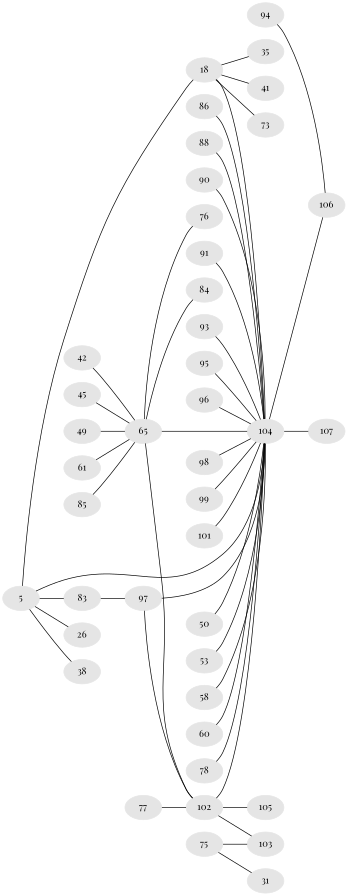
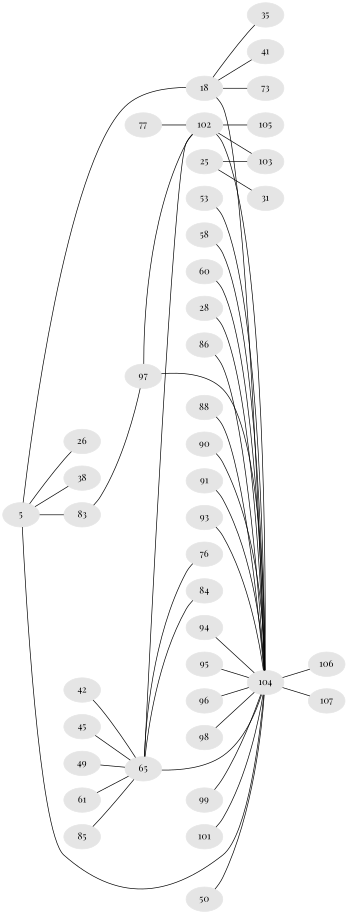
edge "94" -- "106": now "94" -- "104"
node "78": label "78" -> "28"
node "75": label "75" -> "25"
